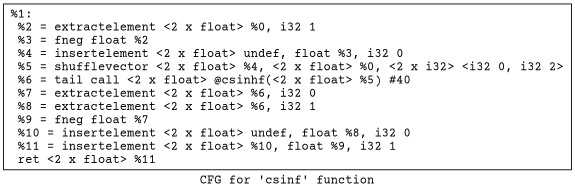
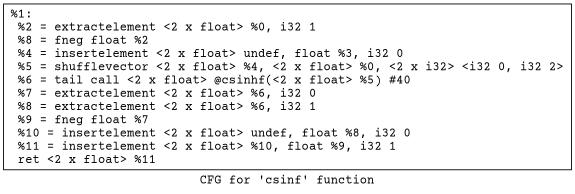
node "%1:": text "%3 = fneg float %2" -> "%8 = fneg float %2"
